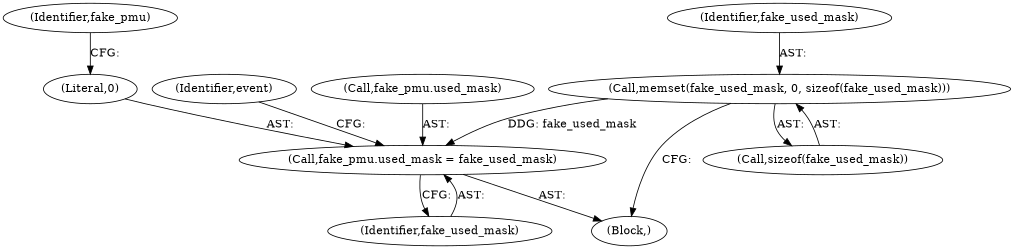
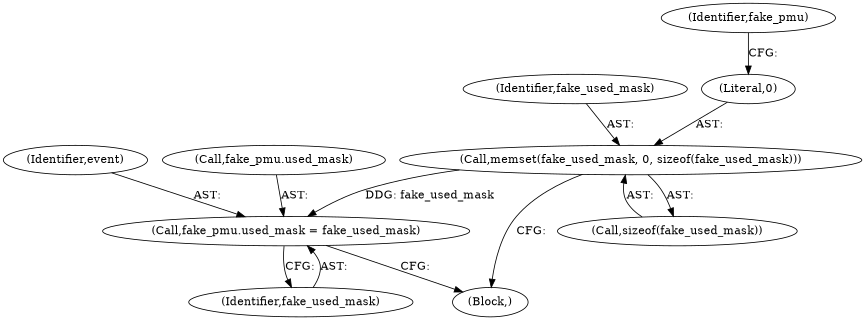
edge "(Literal,0)" -> "(Call,fake_pmu.used_mask = fake_used_mask)": now "(Literal,0)" -> "(Call,memset(fake_used_mask, 0, sizeof(fake_used_mask)))"
edge "(Identifier,event)" -> "(Call,fake_pmu.used_mask = fake_used_mask)": label "CFG: " -> "AST: "
edge "(Call,fake_pmu.used_mask = fake_used_mask)" -> "(Block,)": label "AST: " -> "CFG: "
